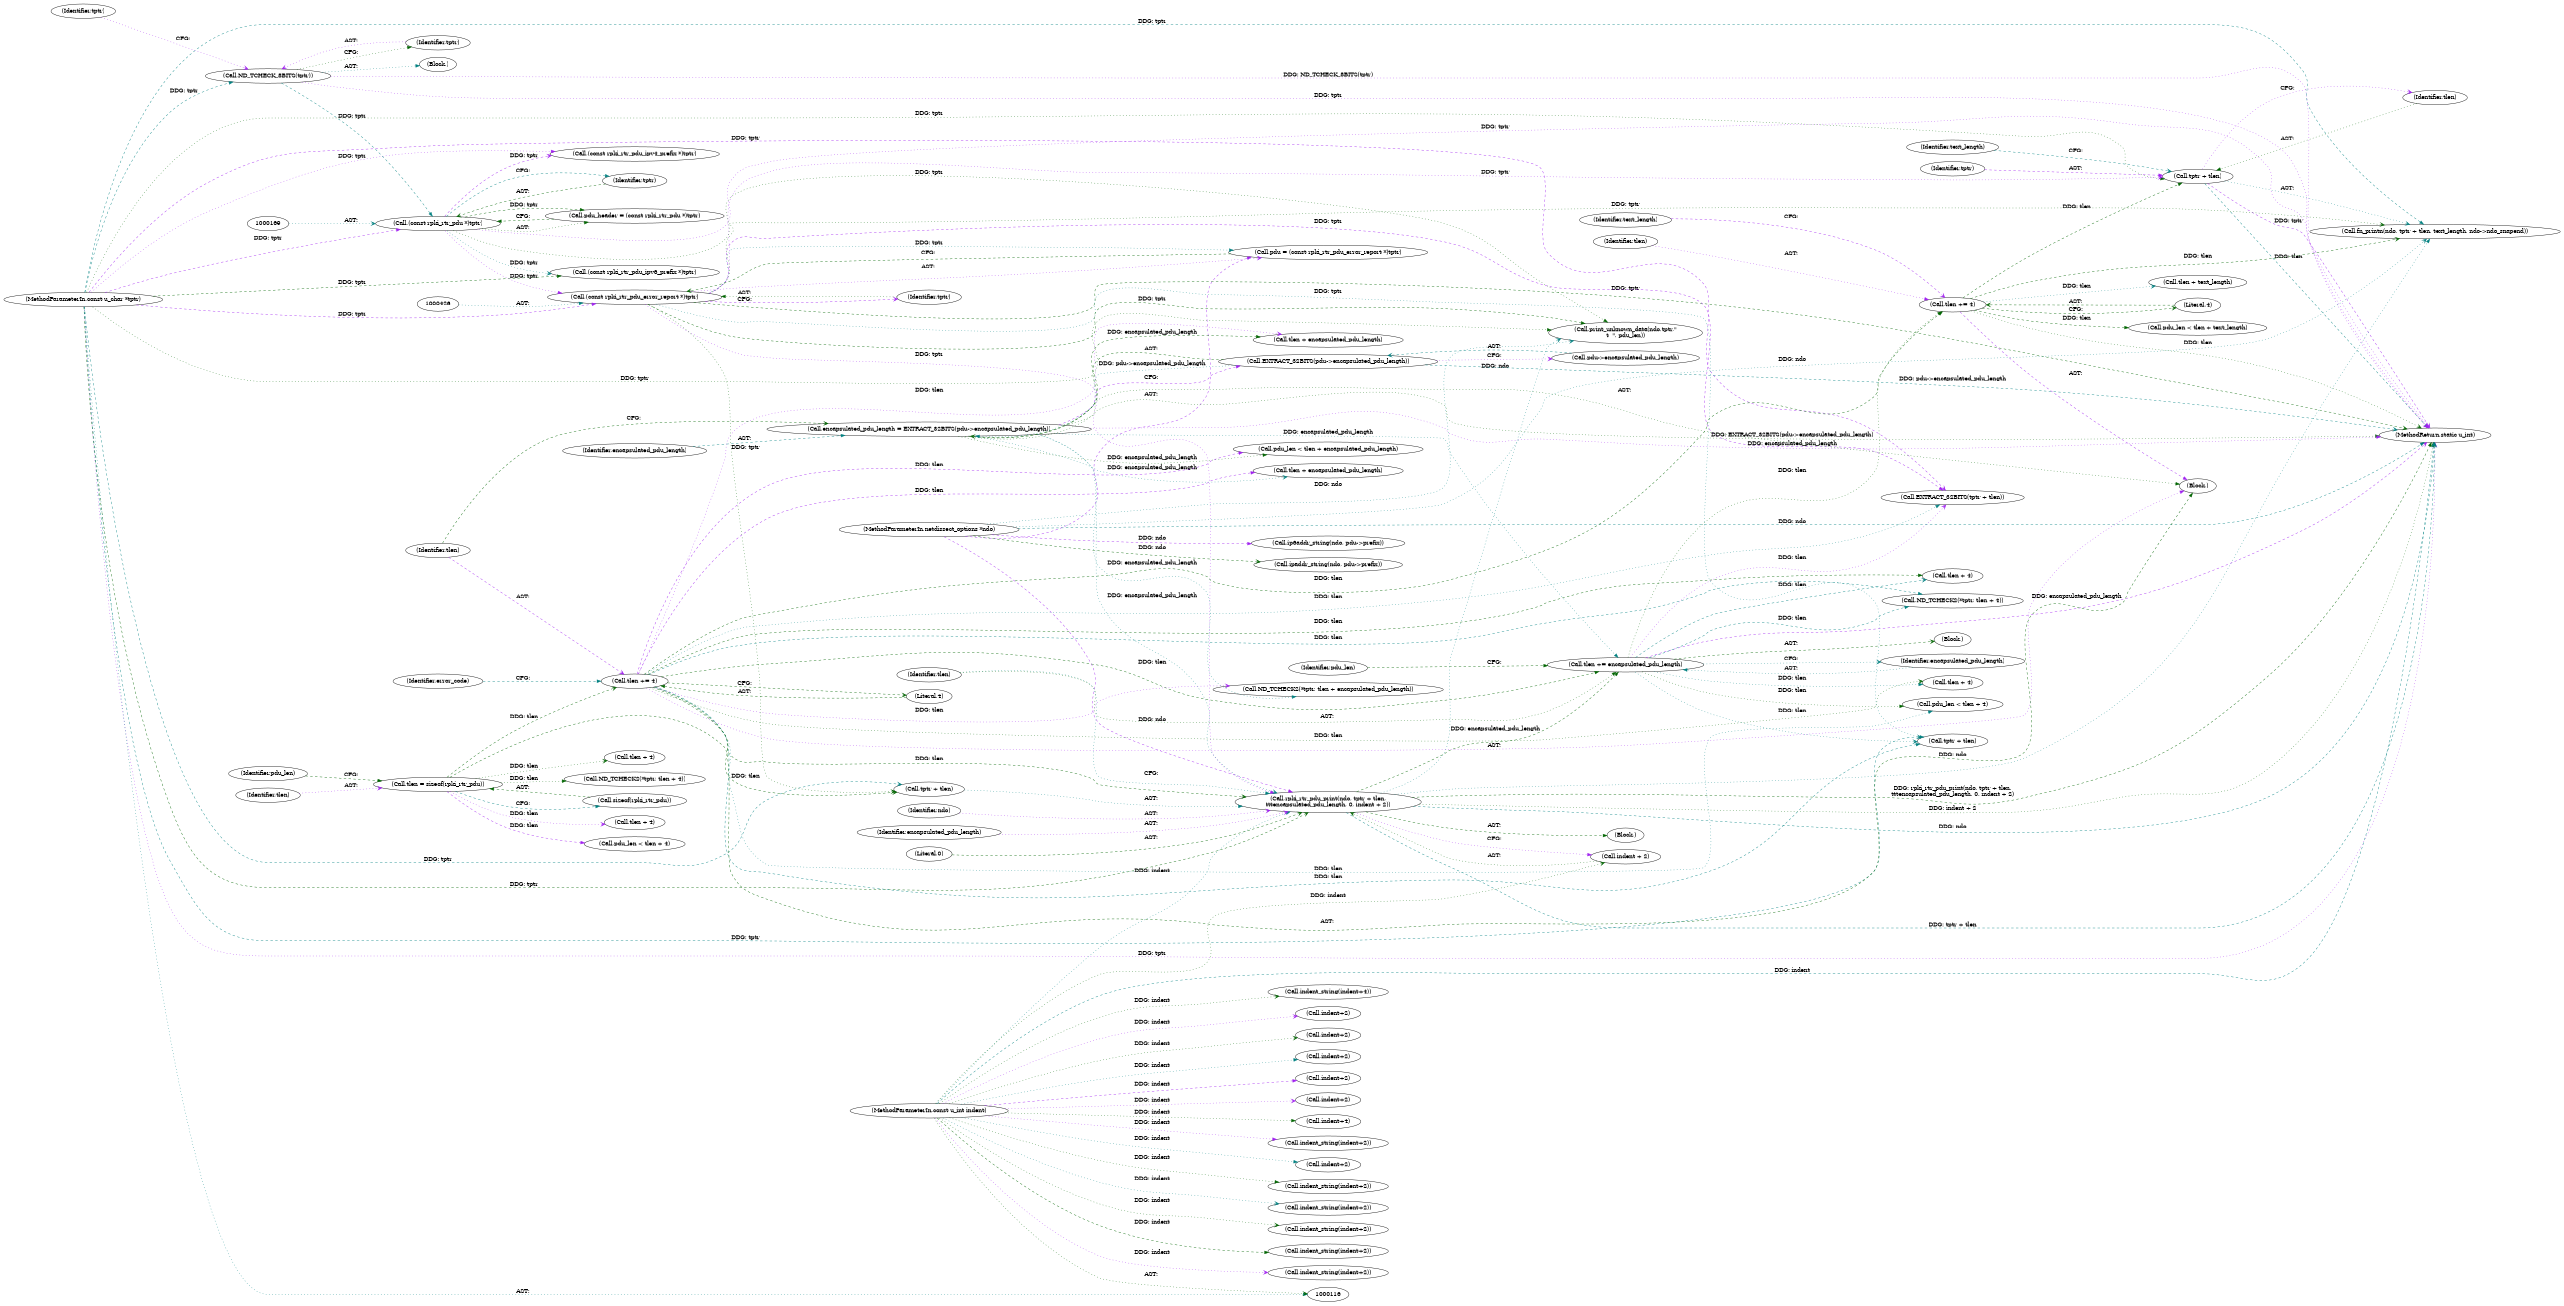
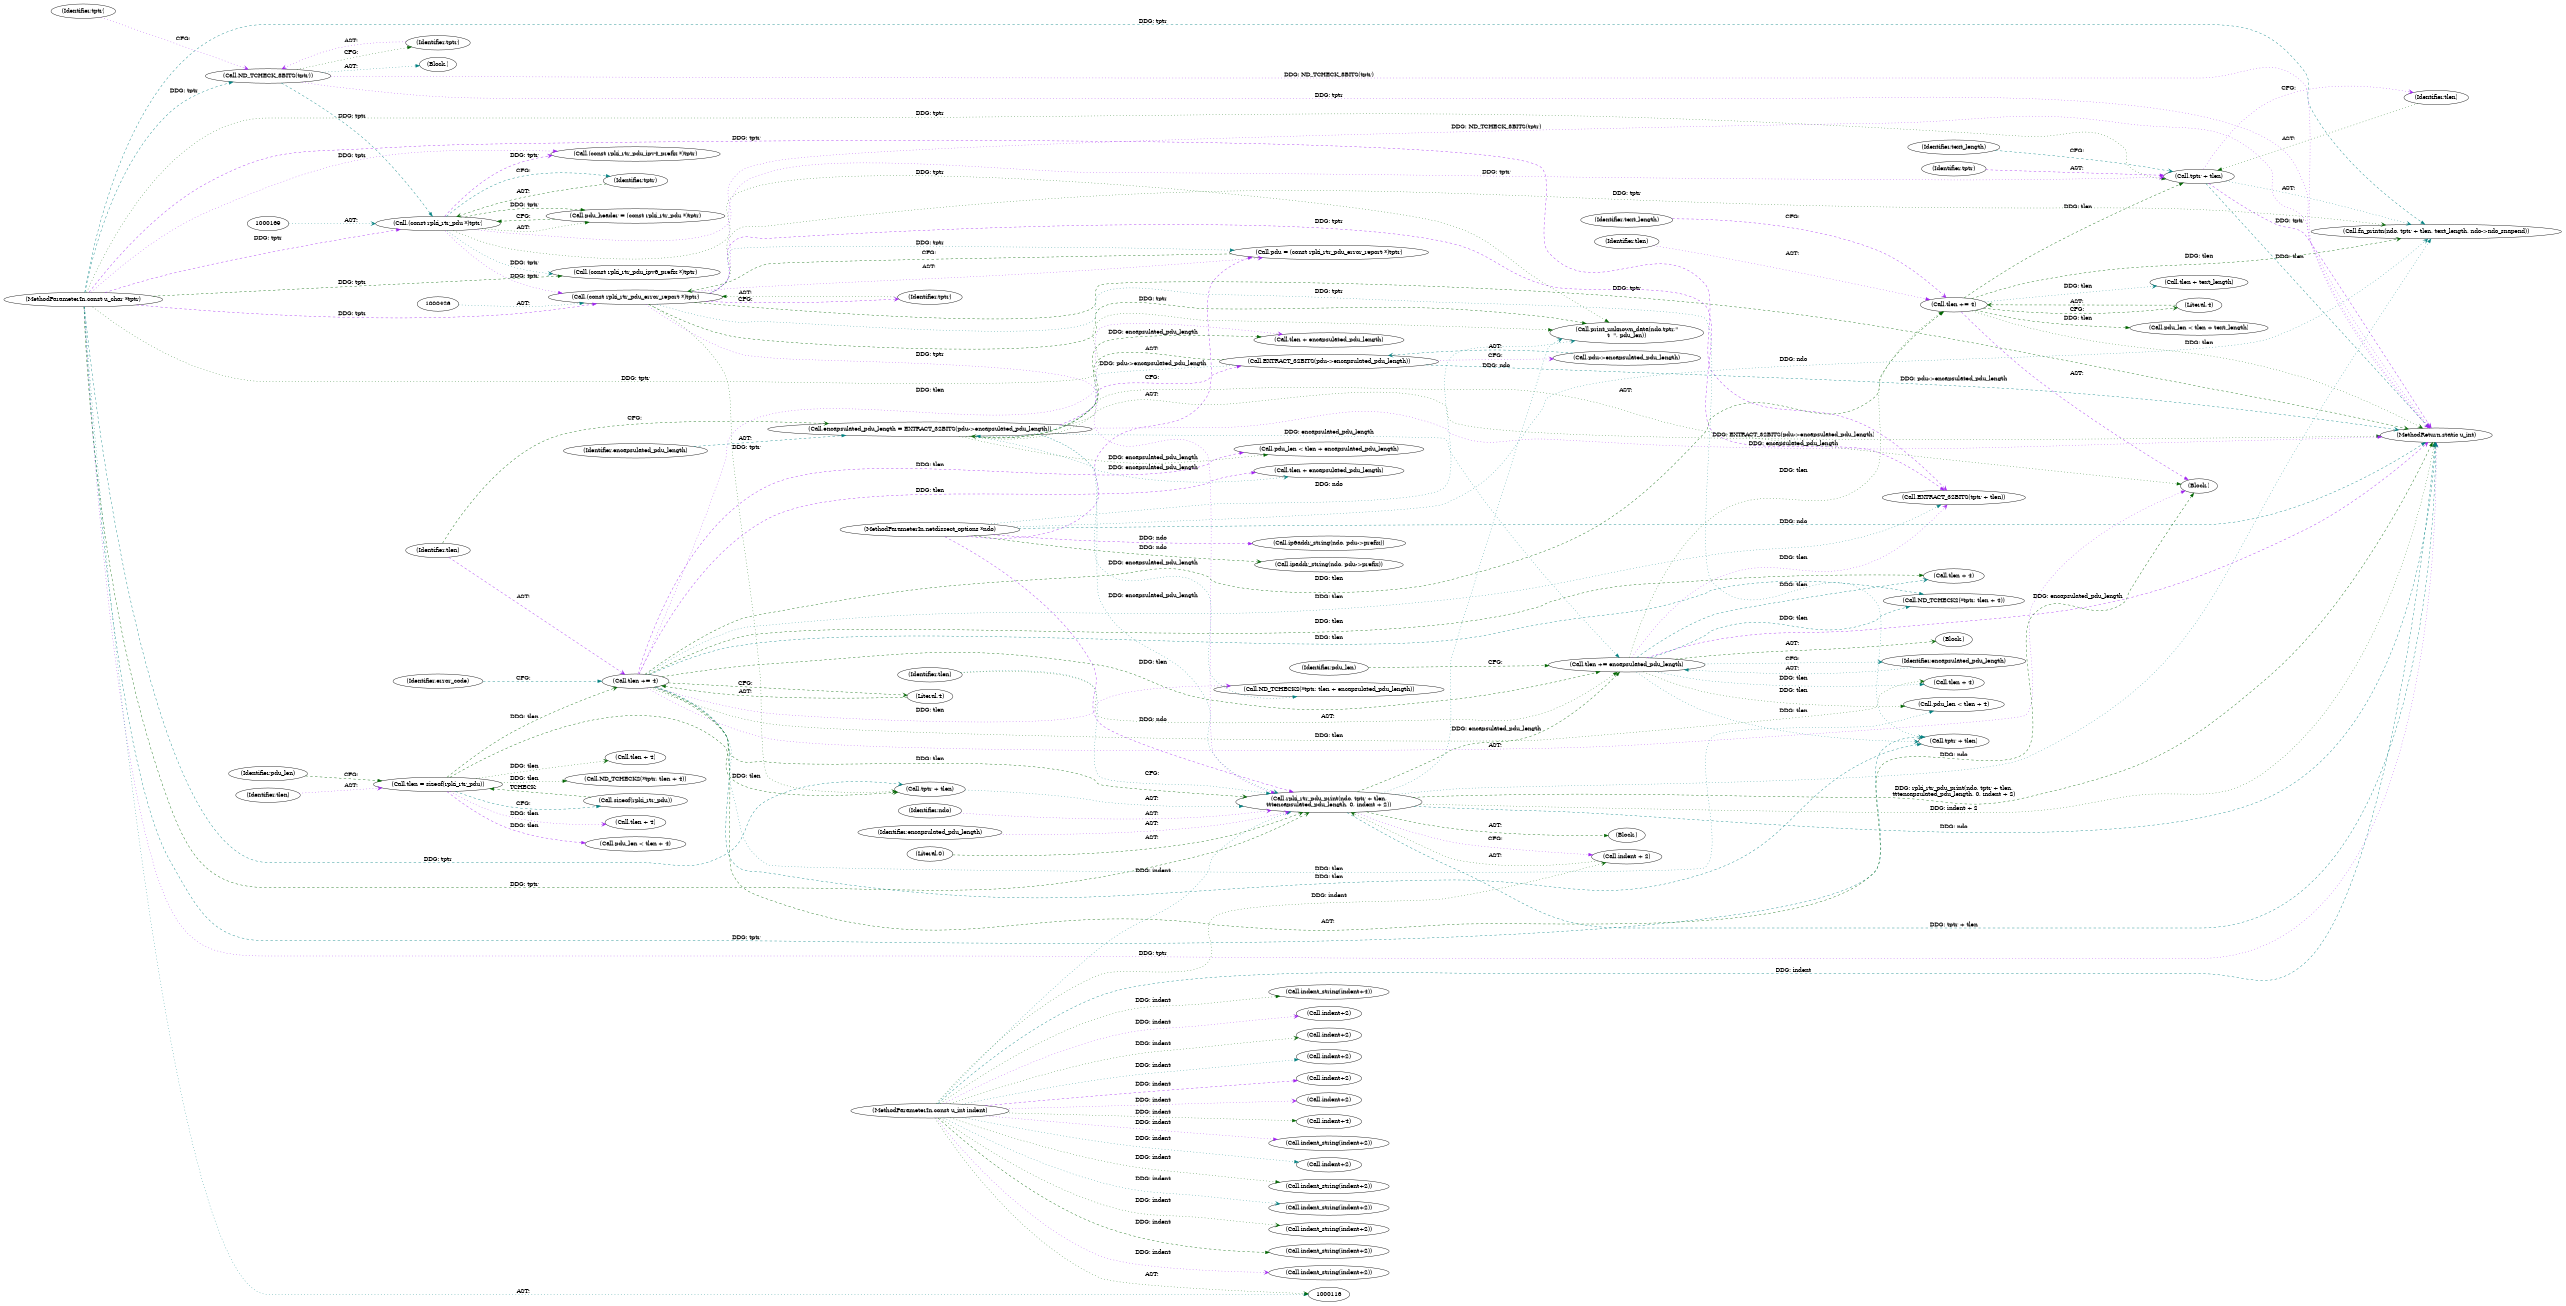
edge "(Call,(const rpki_rtr_pdu *)tptr)" -> "(MethodReturn,static u_int)": label "DDG: tptr" -> "DDG: ND_TCHECK_8BITS(tptr)"
edge "(Call,sizeof(rpki_rtr_pdu))" -> "(Call,tlen = sizeof(rpki_rtr_pdu))": label "AST: " -> "TCHECK: "
edge "(MethodParameterIn,const u_int indent)" -> "(Call,indent_string(indent+4))": arrowhead vee -> normal
